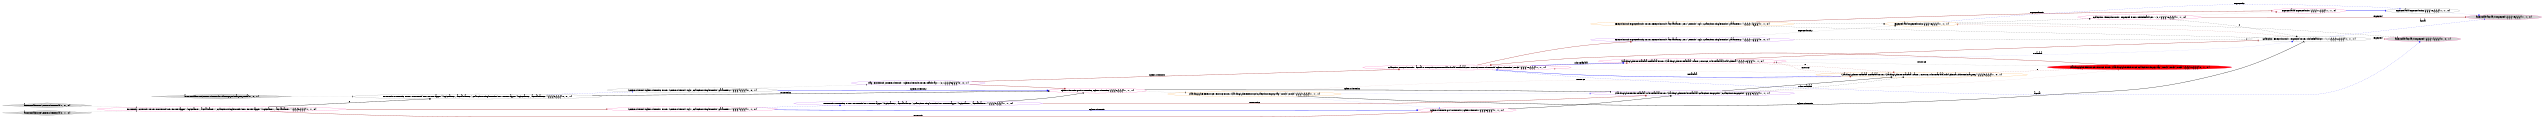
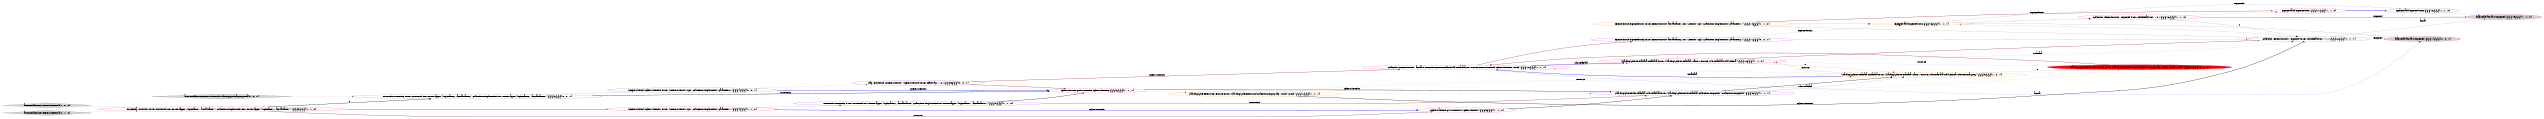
node "expected.add(expectedUnit2)@@@13@@@['1', '1', '1']": shape ellipse -> diamond
